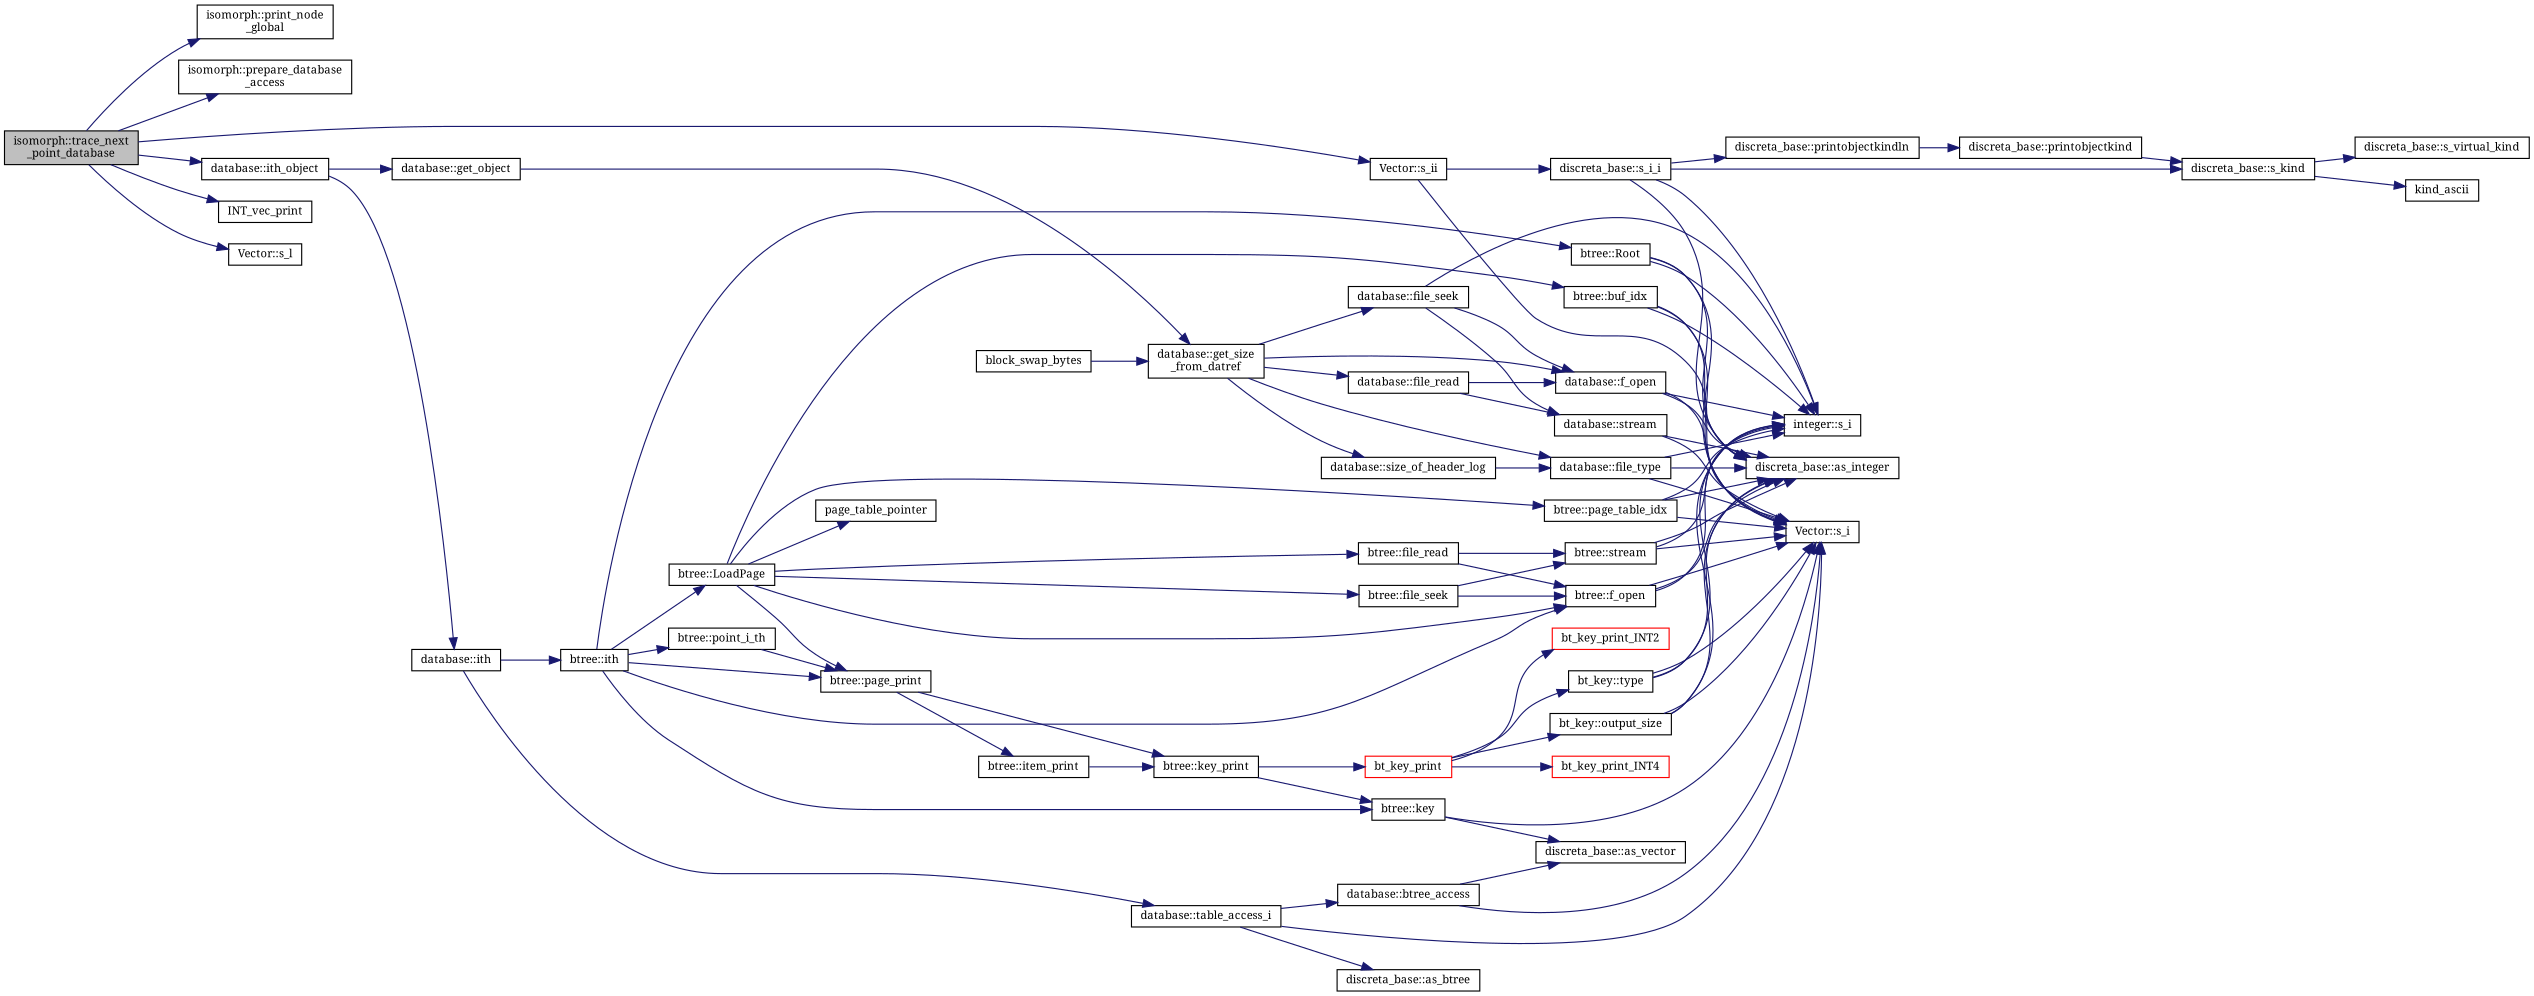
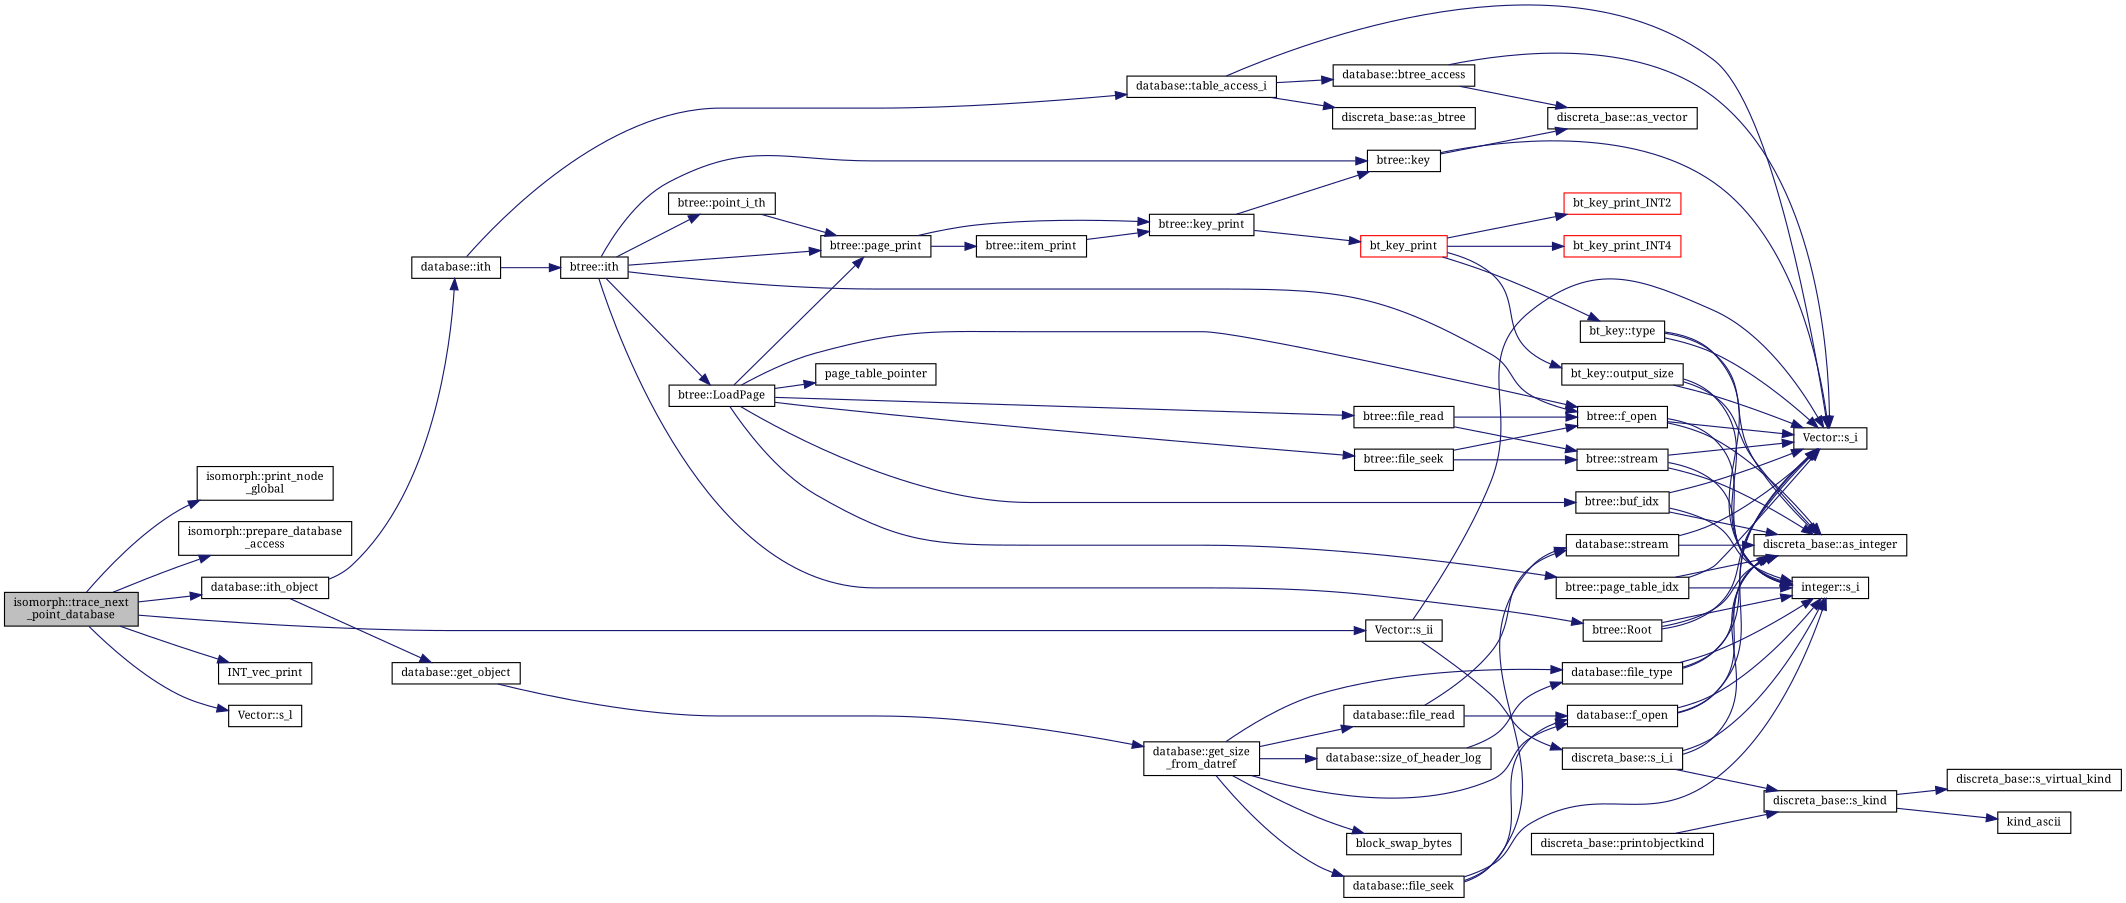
node "discreta_base::printobjectkindln": removed
edge "block_swap_bytes" -> "database::get_size _from_datref": reversed
